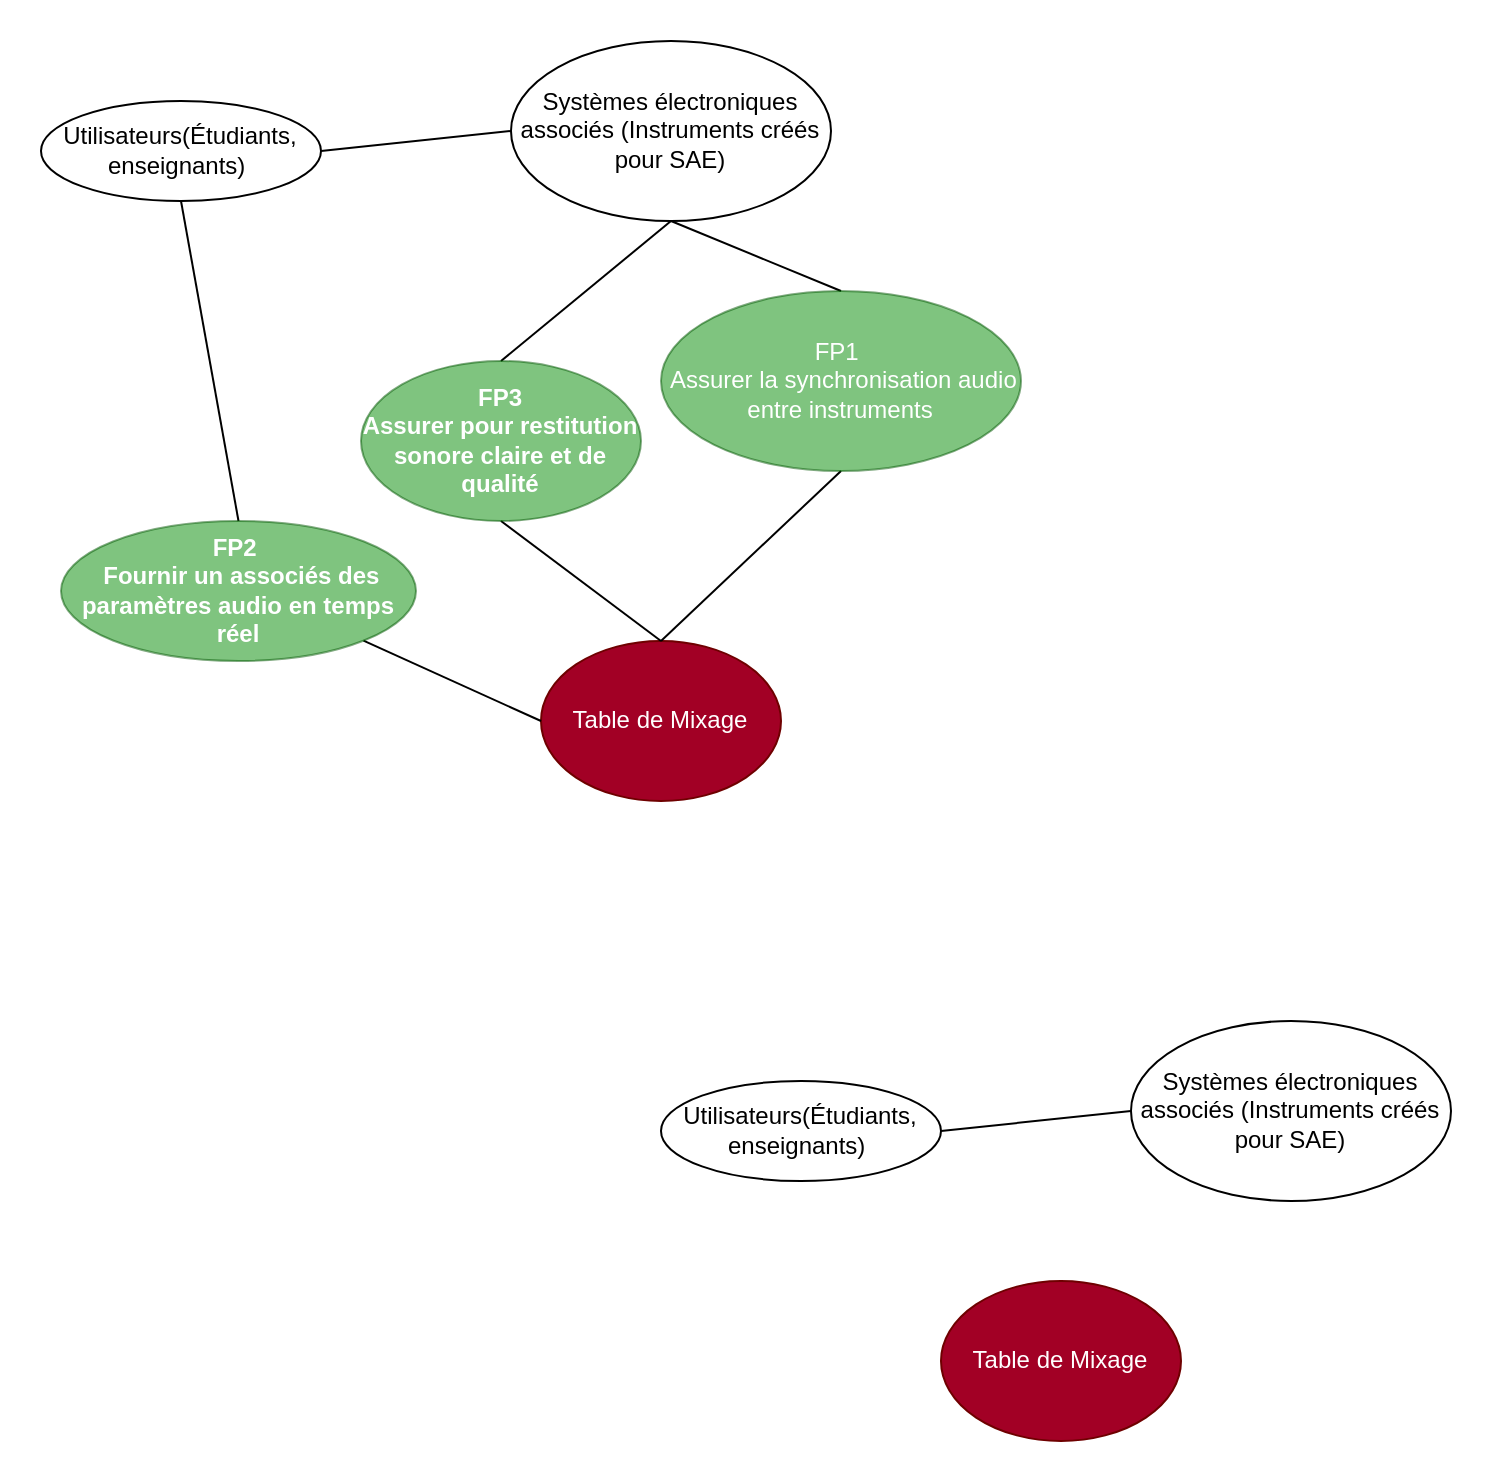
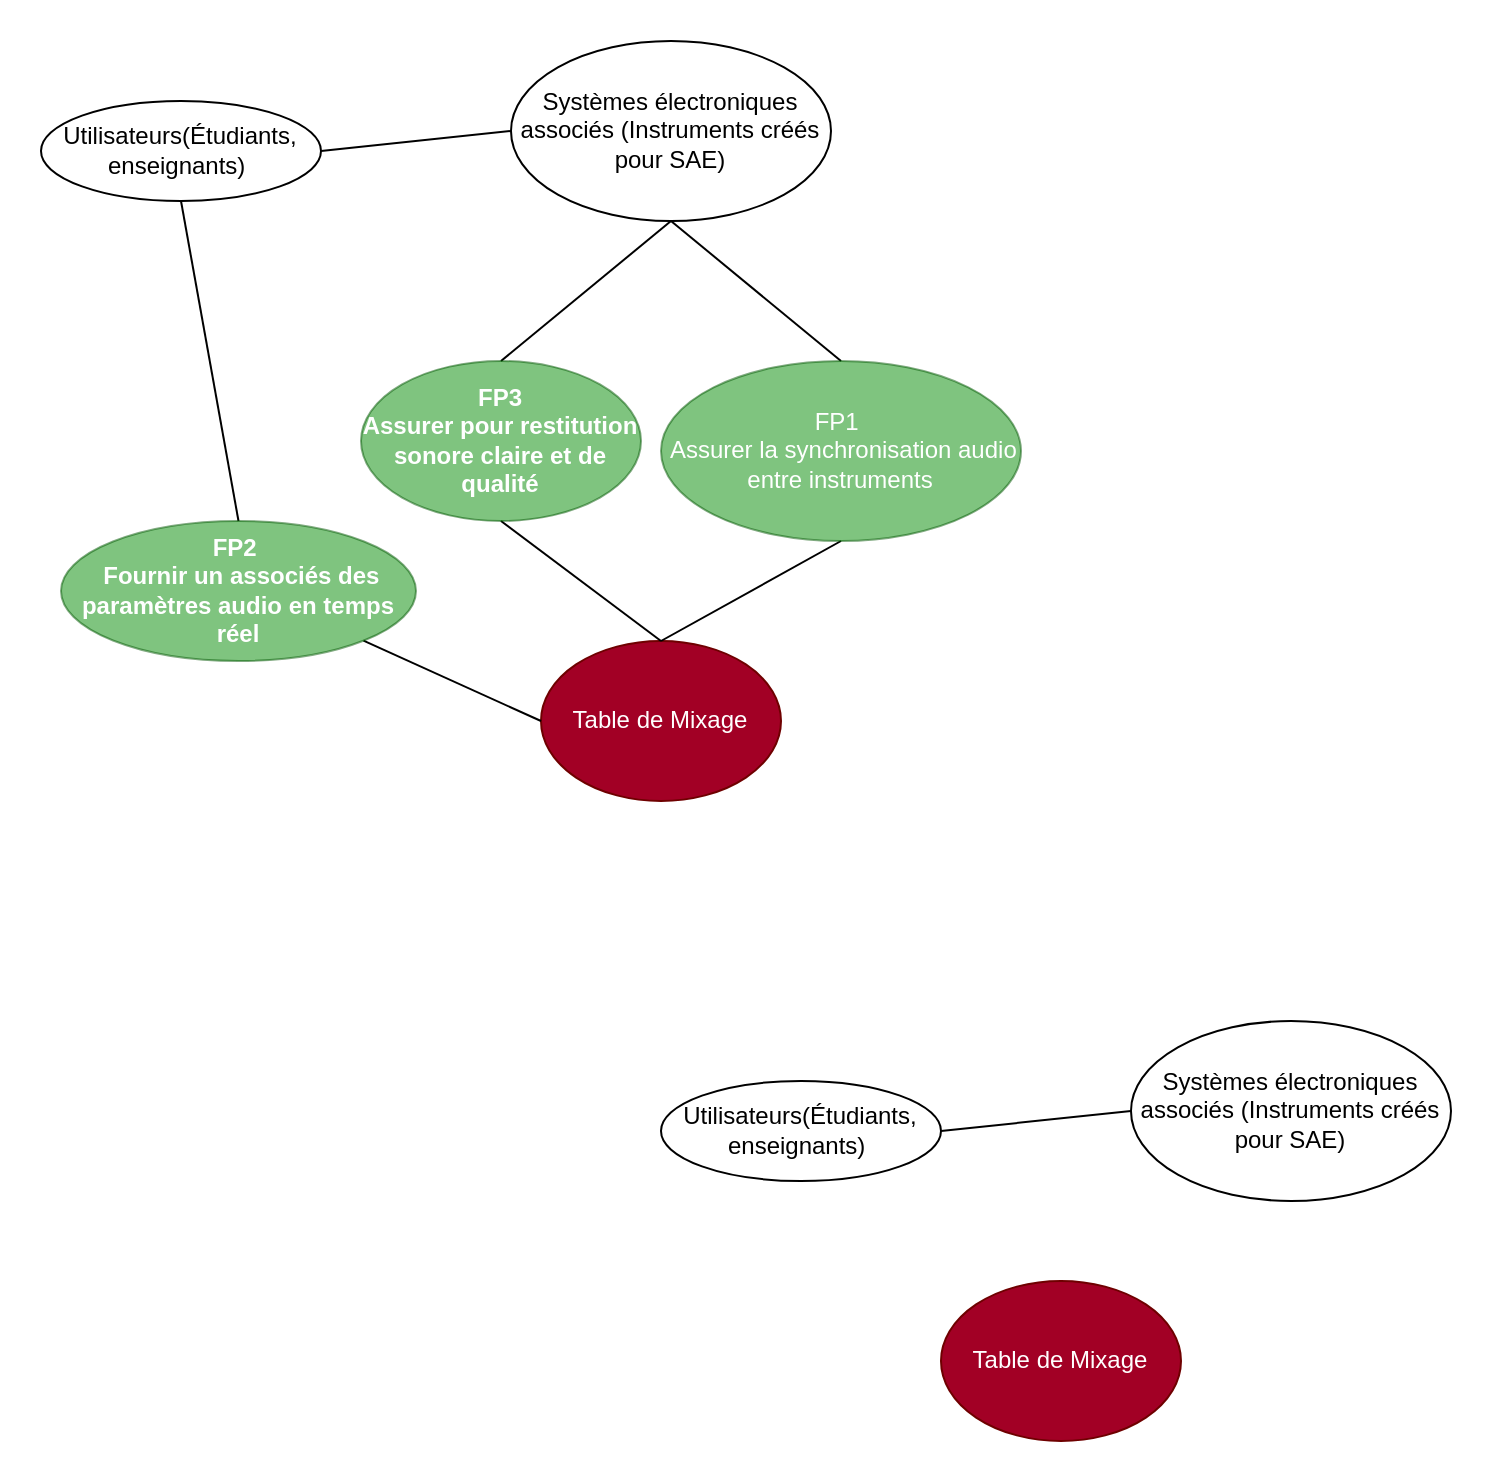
node "FP1 Assurer la synchronisation audio entre instruments": moved (841, 381) -> (841, 451)
